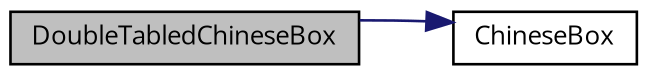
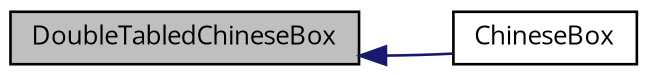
edge "DoubleTabledChineseBox" -> "ChineseBox": reversed
